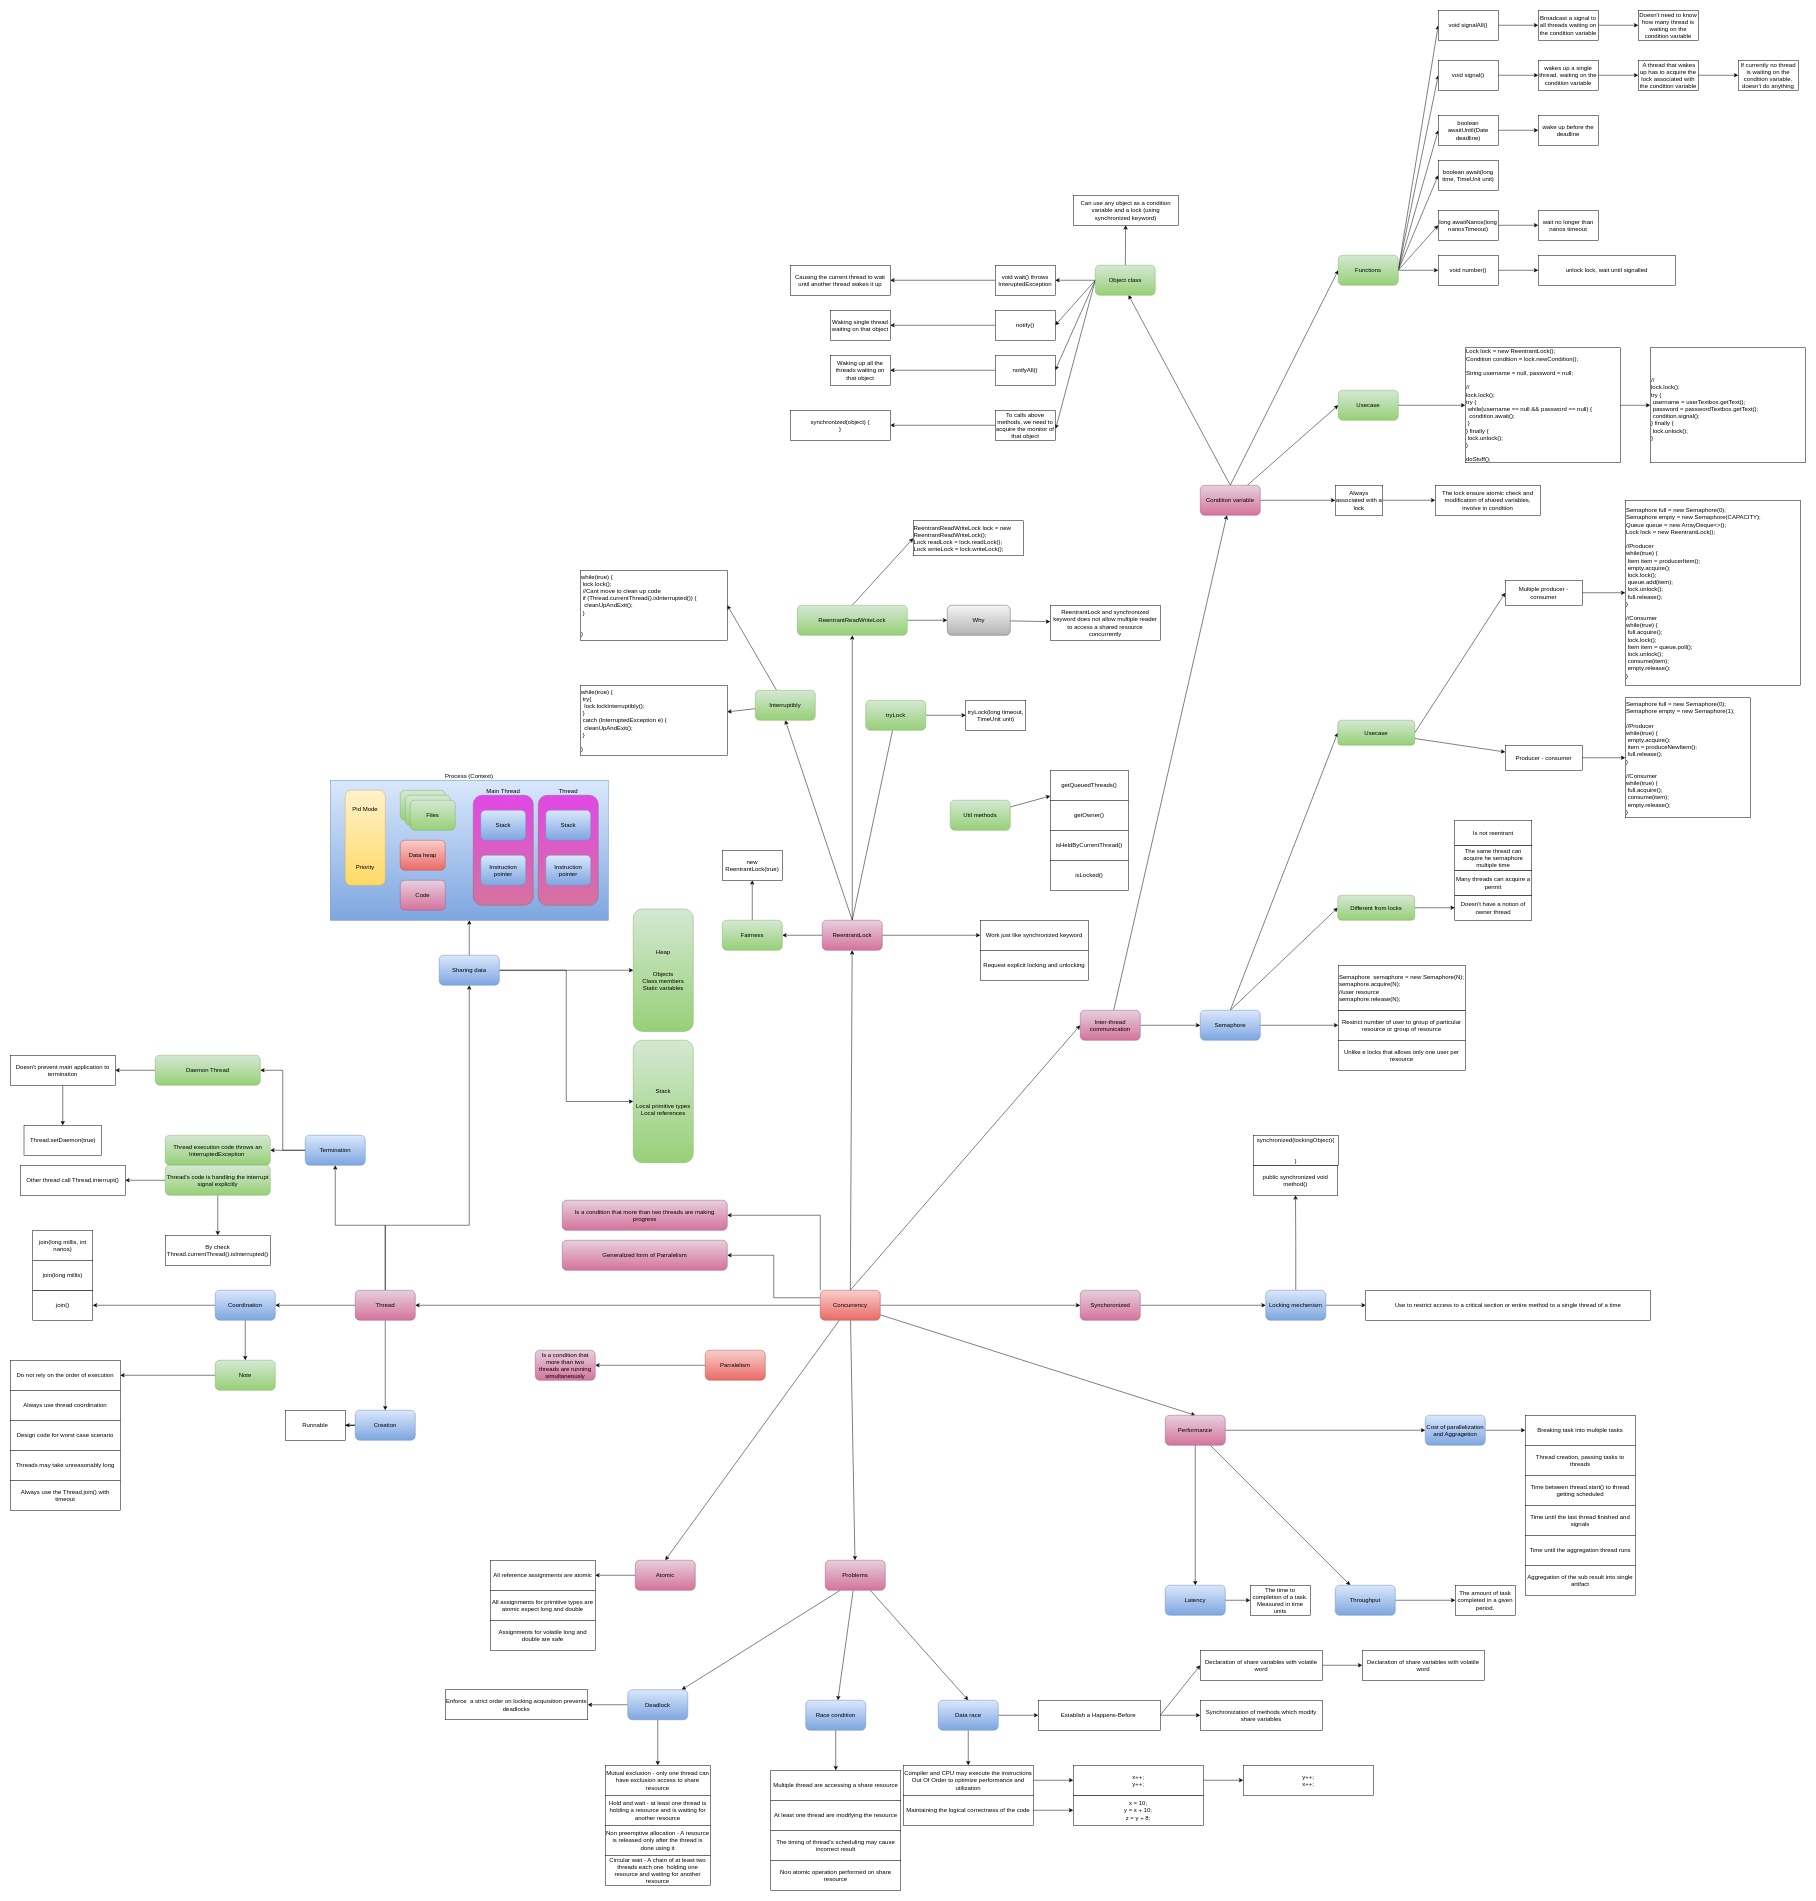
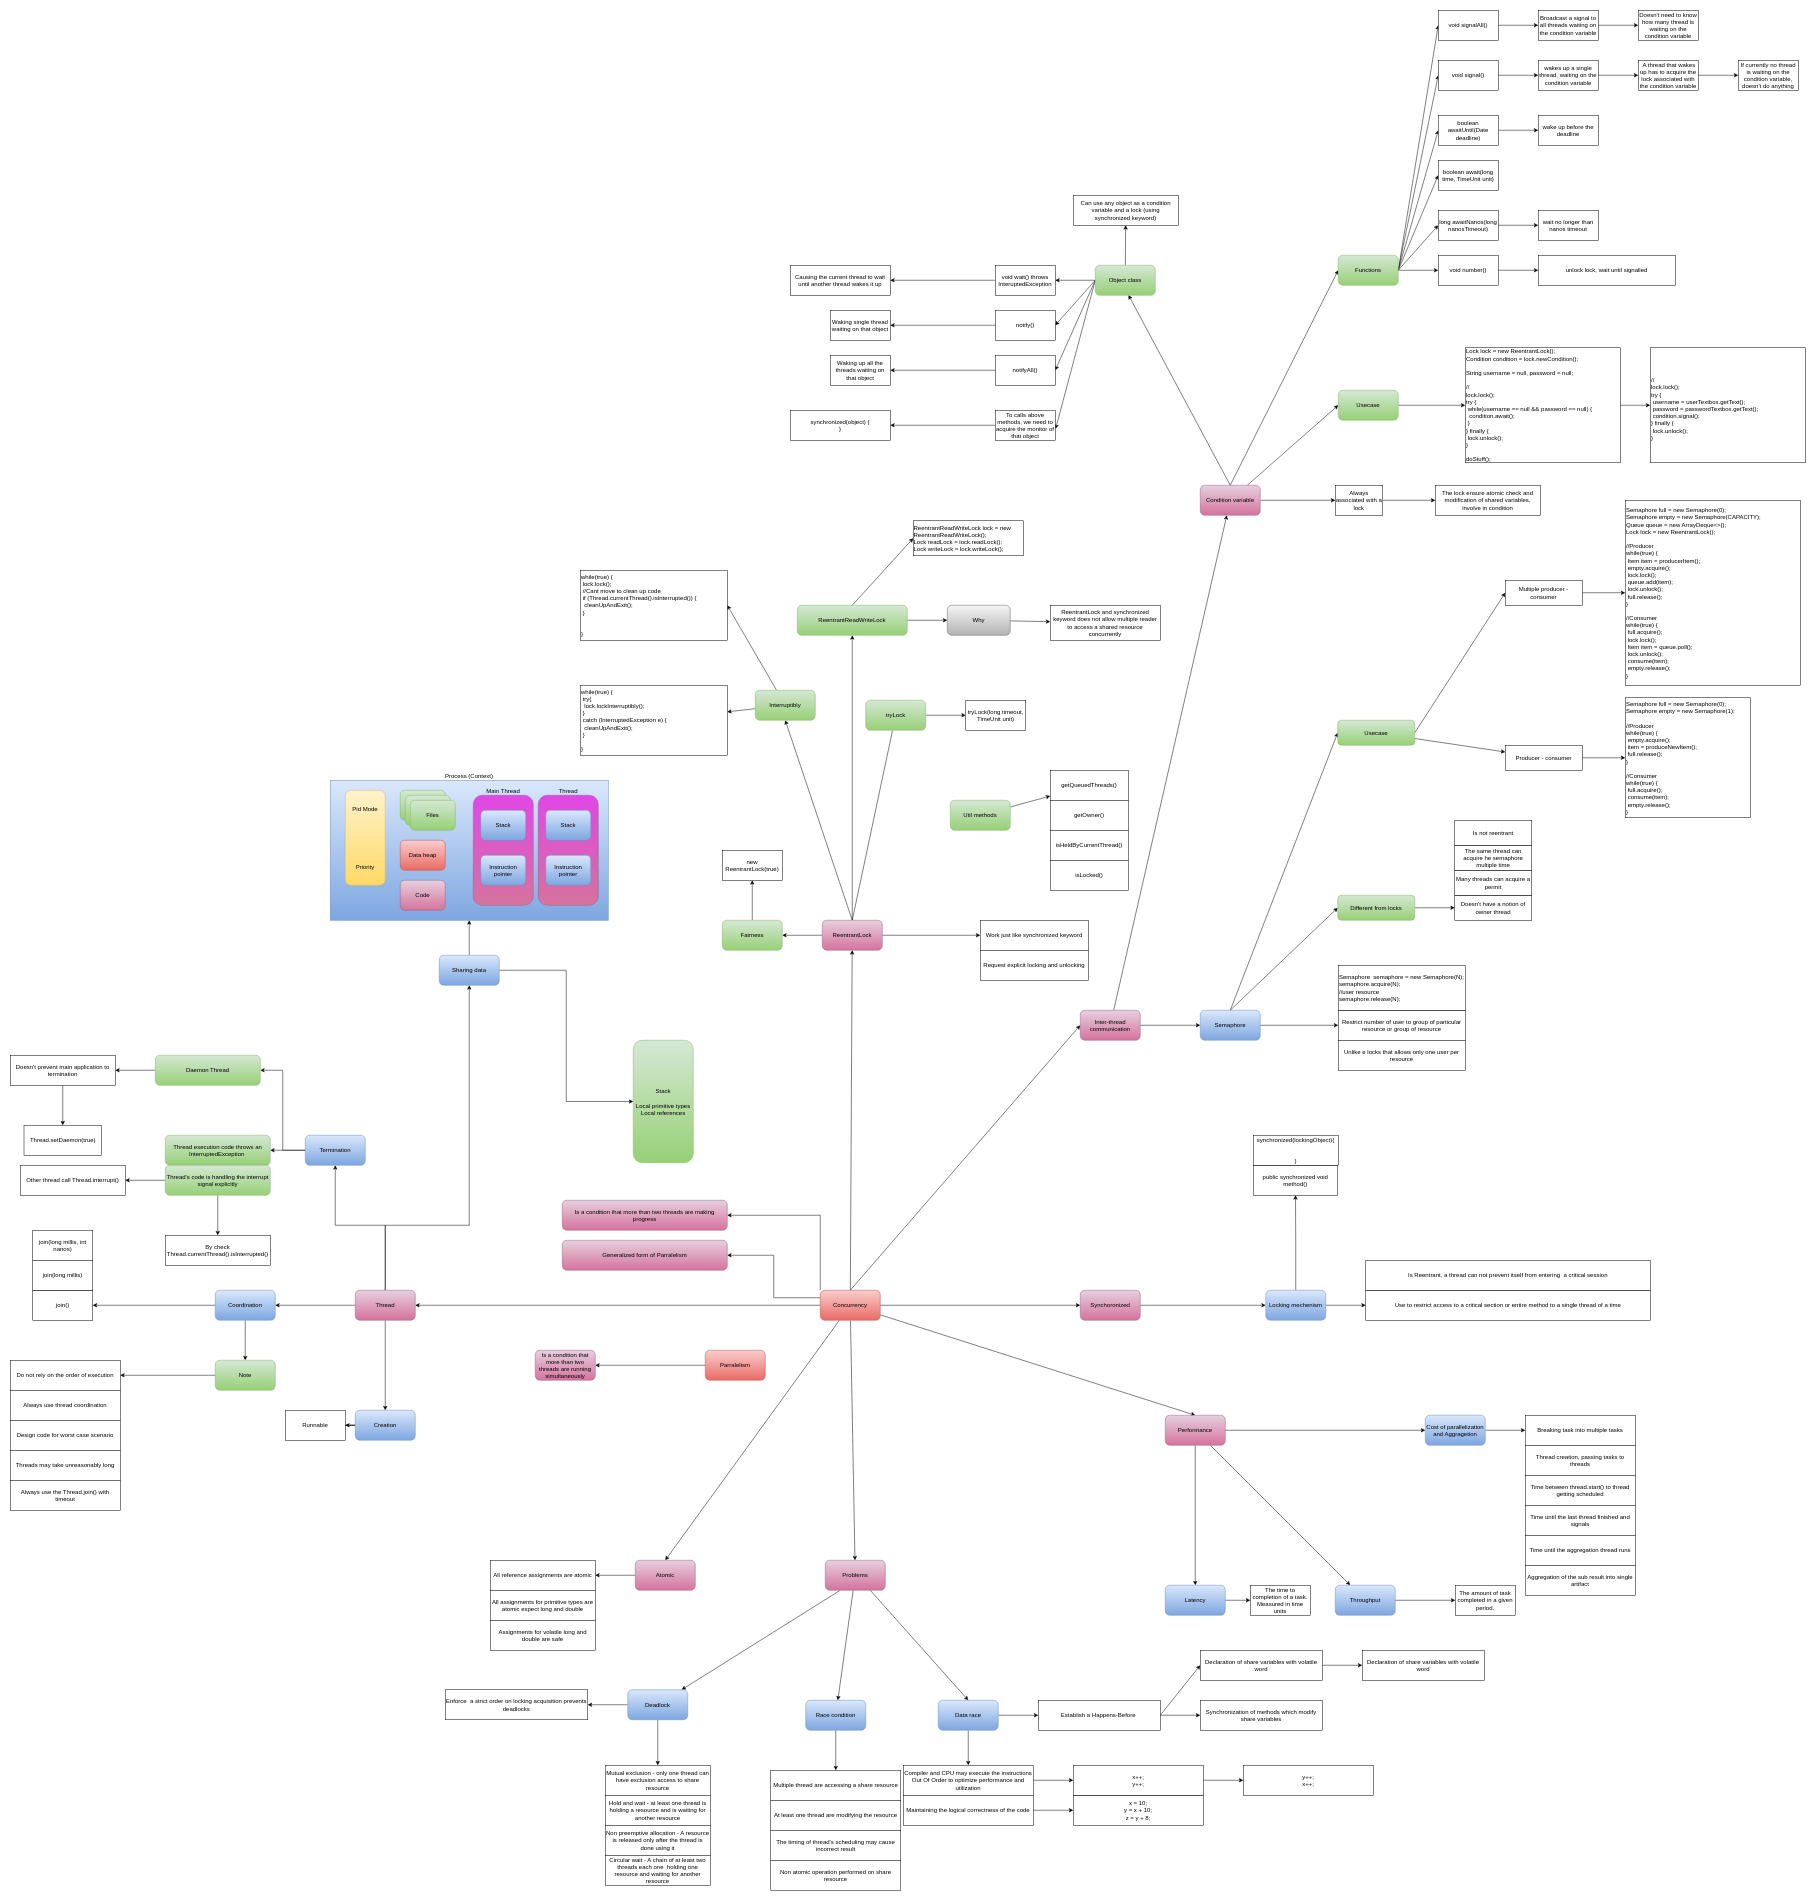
edge "Sharing data" -> "Heap Objects Class members Static variables": removed
node "Heap Objects Class members Static variables": removed
node "Is Reentrant, a thread can not prevent itself from entering a critical session": added
